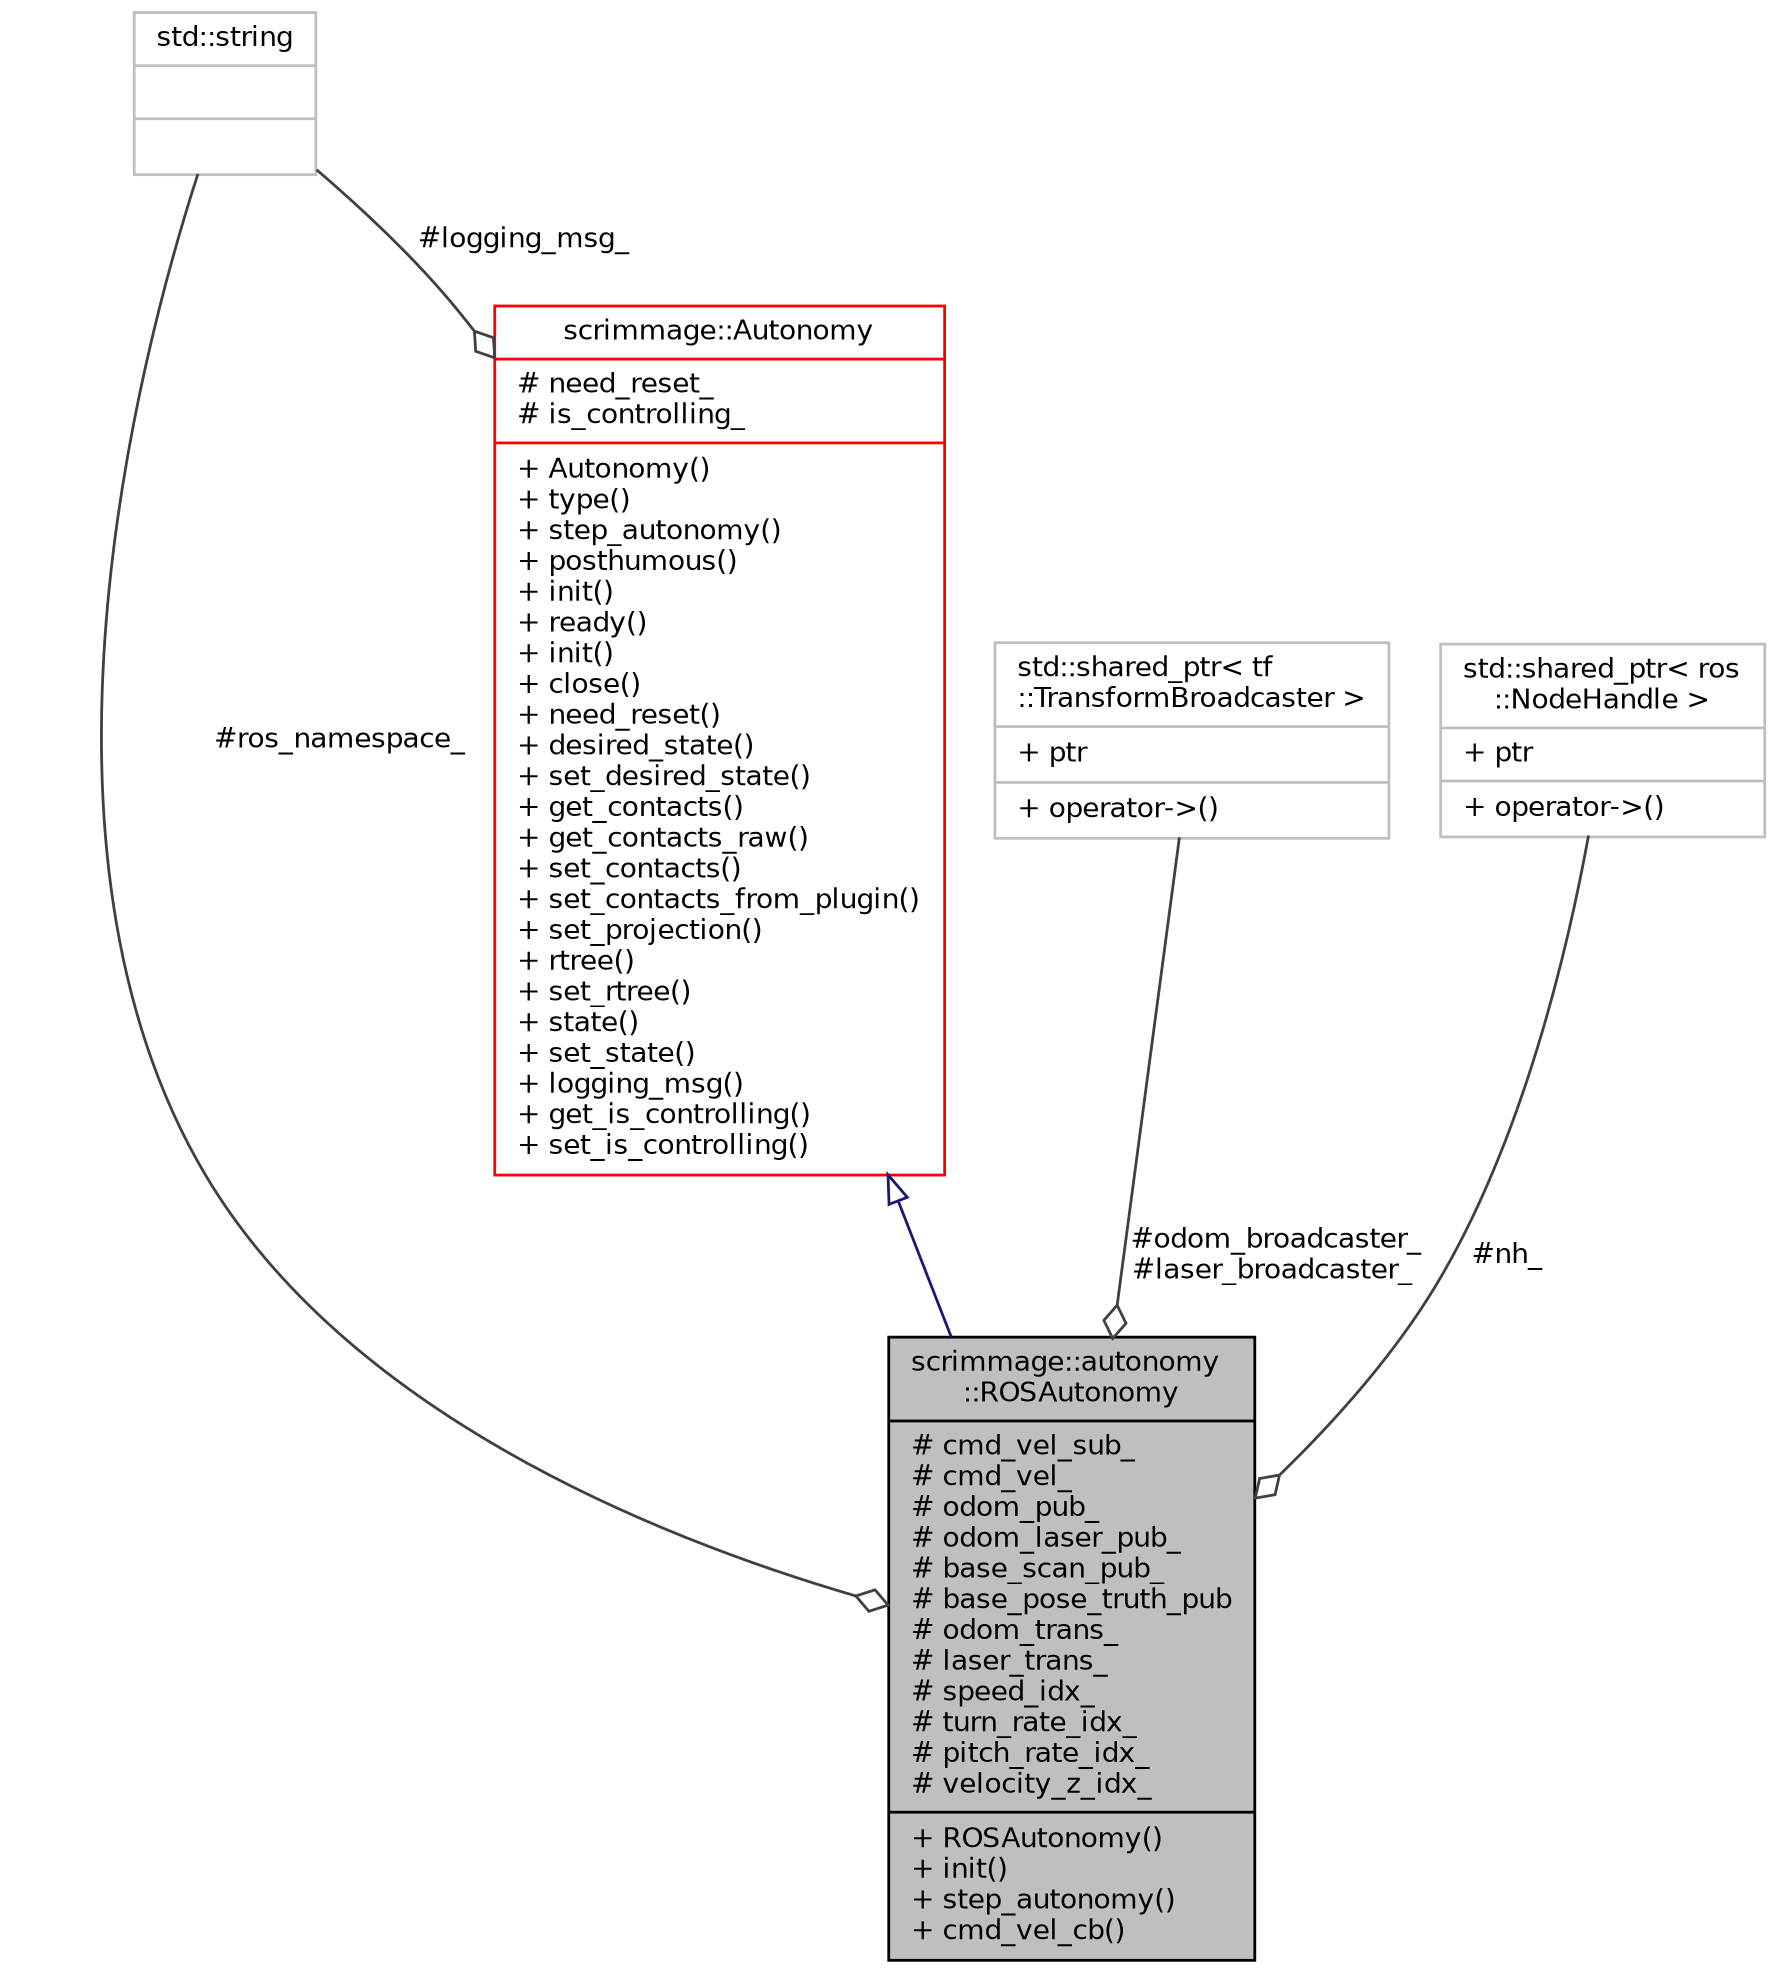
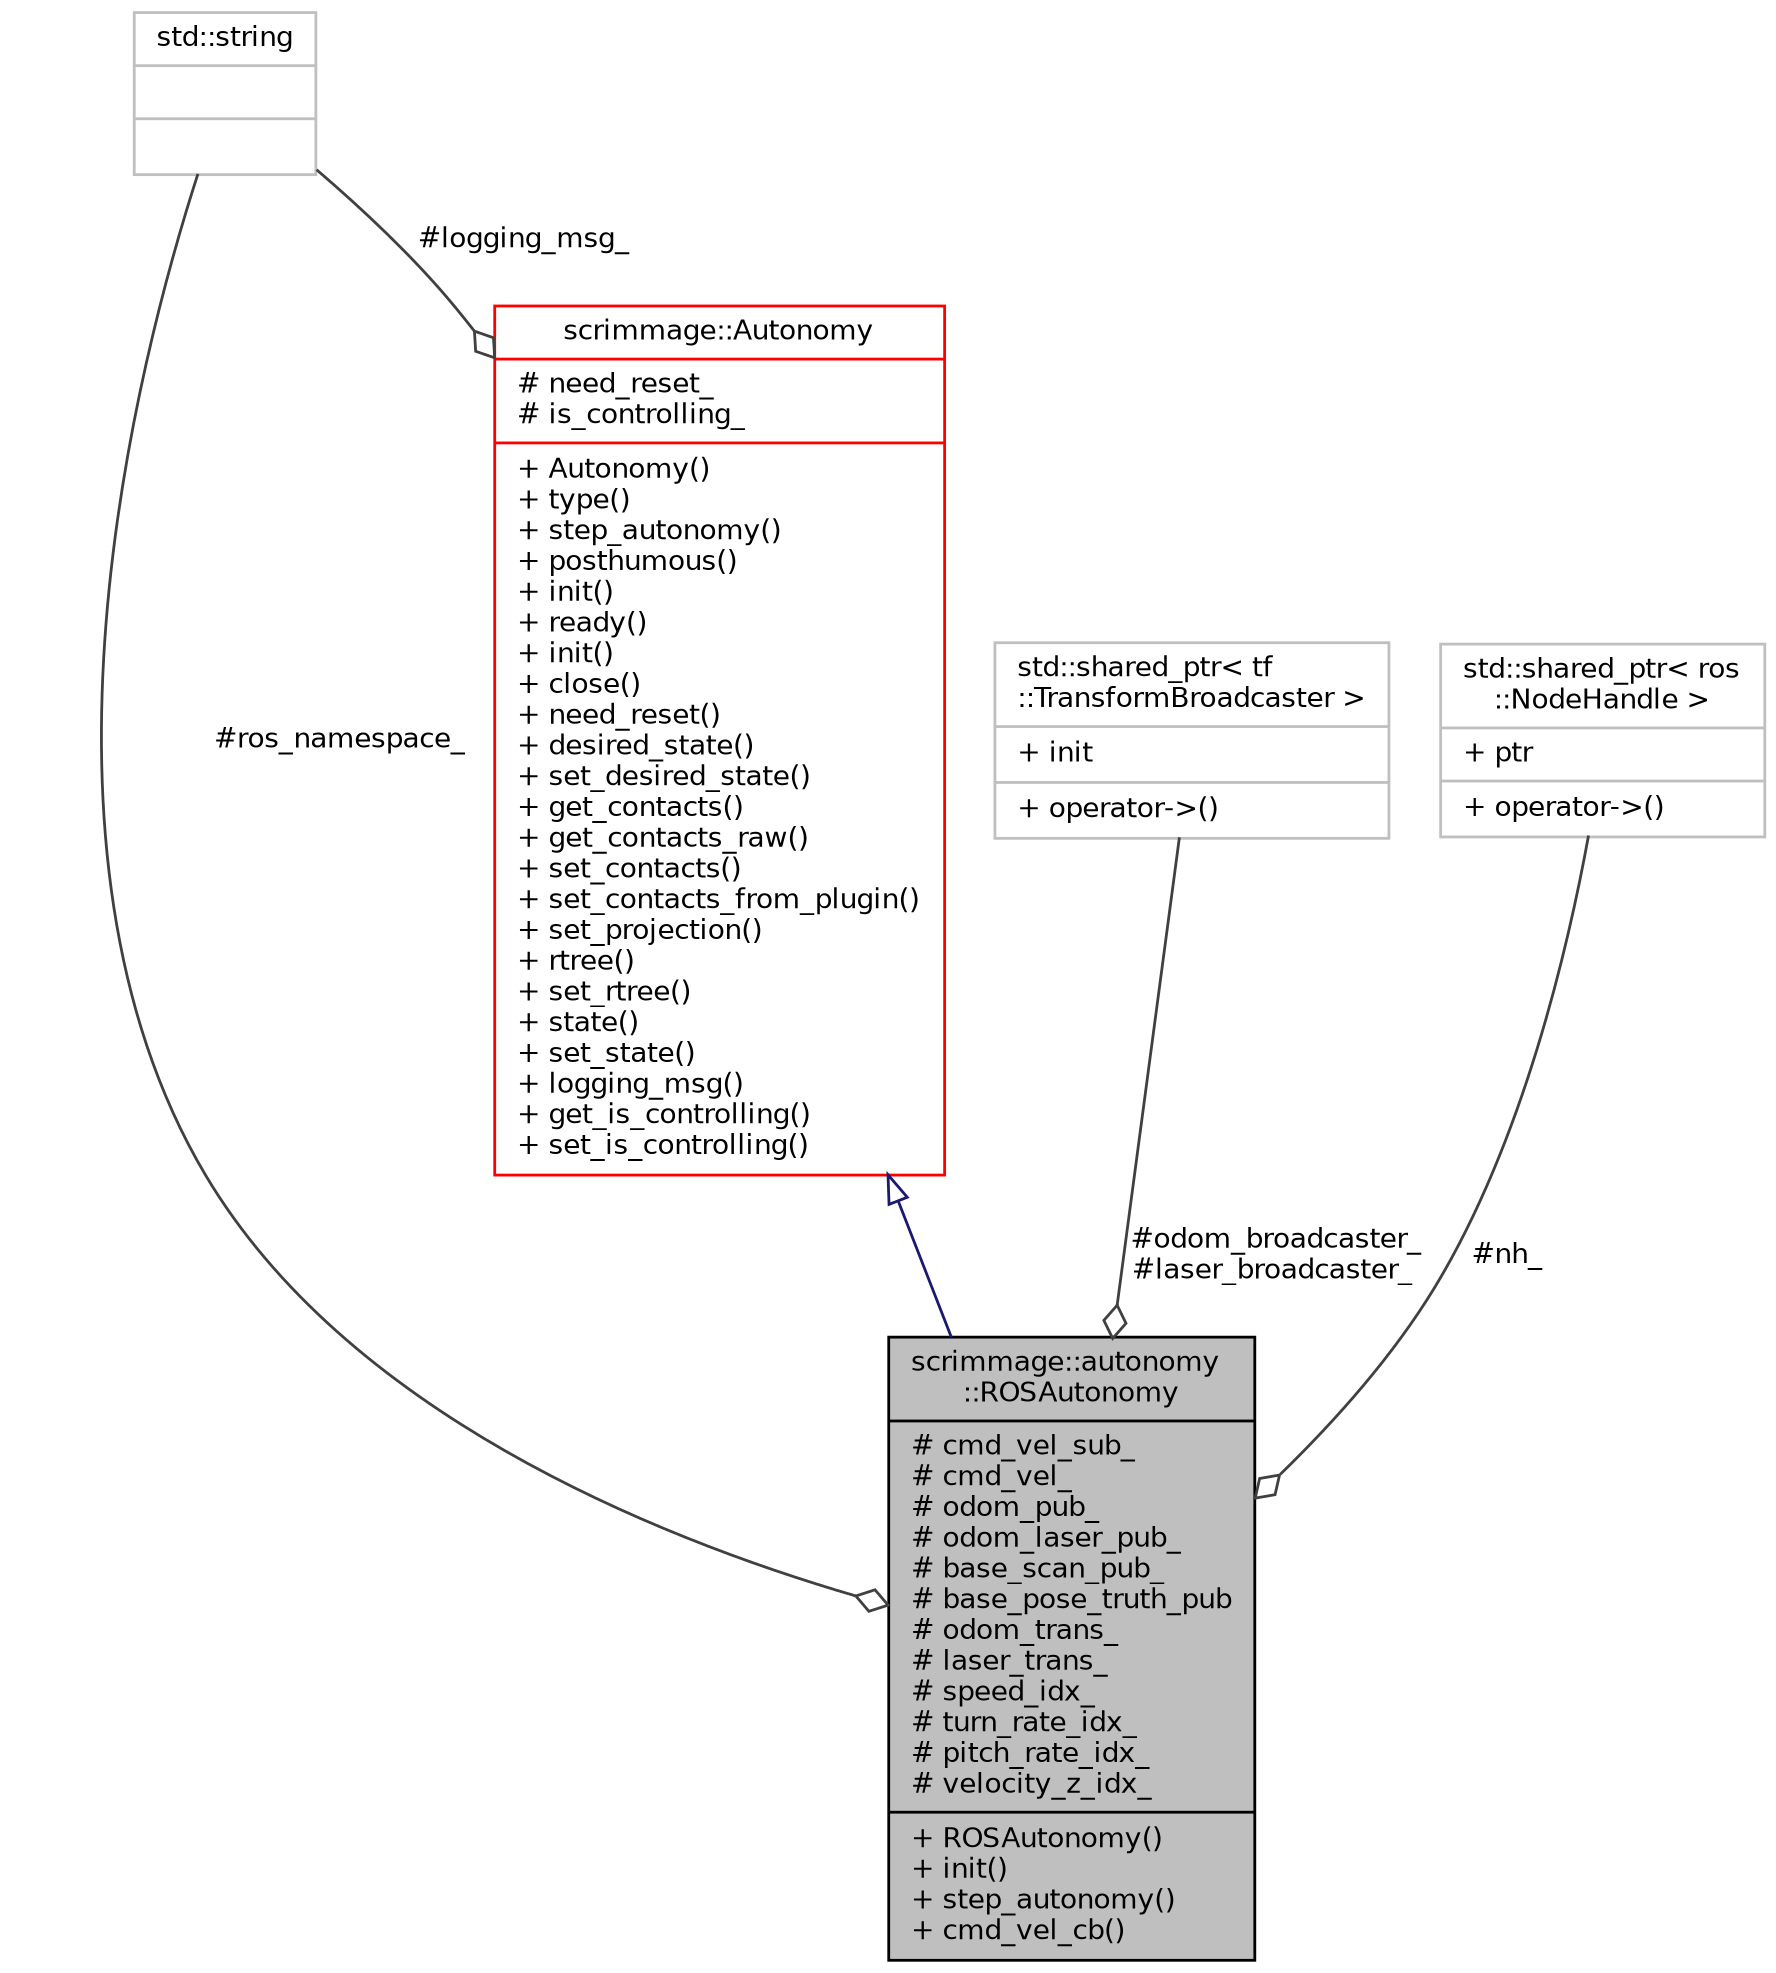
node "std::shared_ptr< tf": text "+ ptr" -> "+ init"
